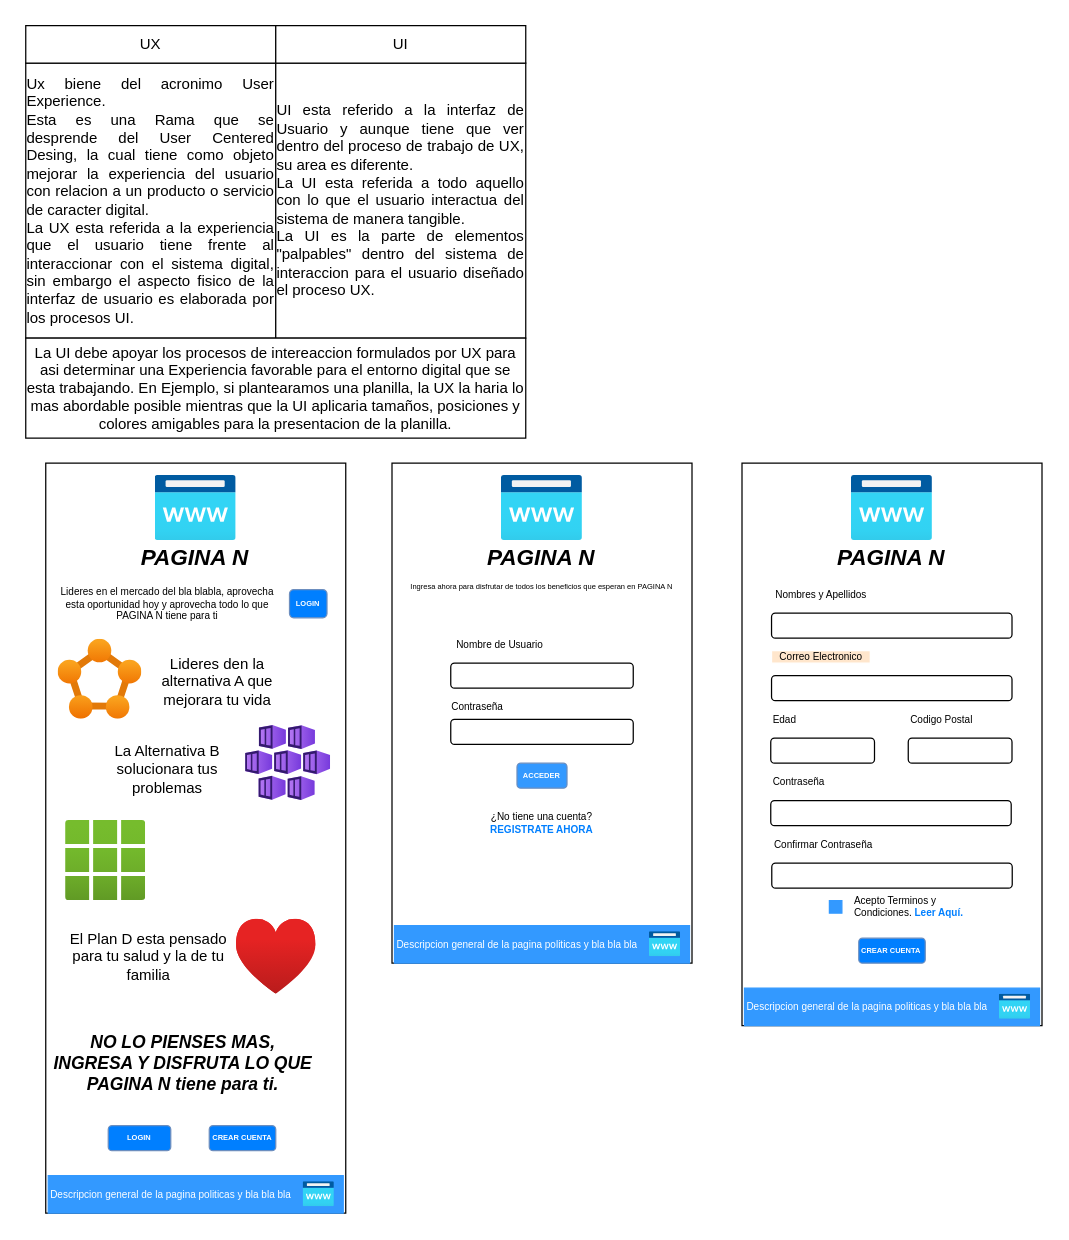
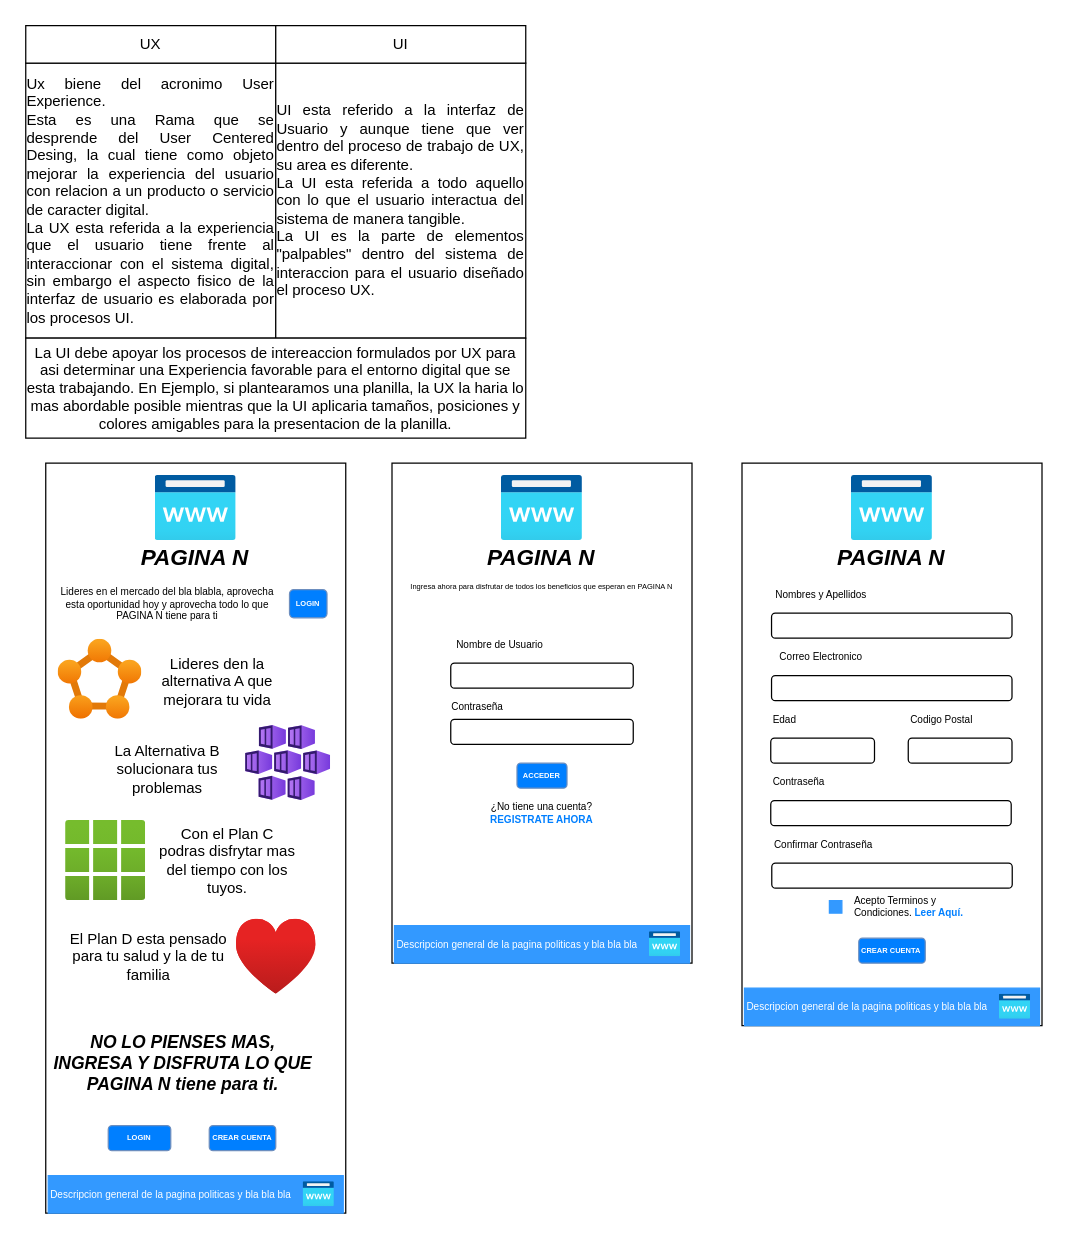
node "Correo Electronico": fillcolor #ffe6cc -> #ffffff
node "ACCEDER": fillcolor #3399ff -> #007fff
node "¿No tiene una cuenta? REGISTRATE AHORA": size 150x44 -> 150x25
node "Con el Plan C podras disfrytar mas del tiempo con los tuyos.": added
